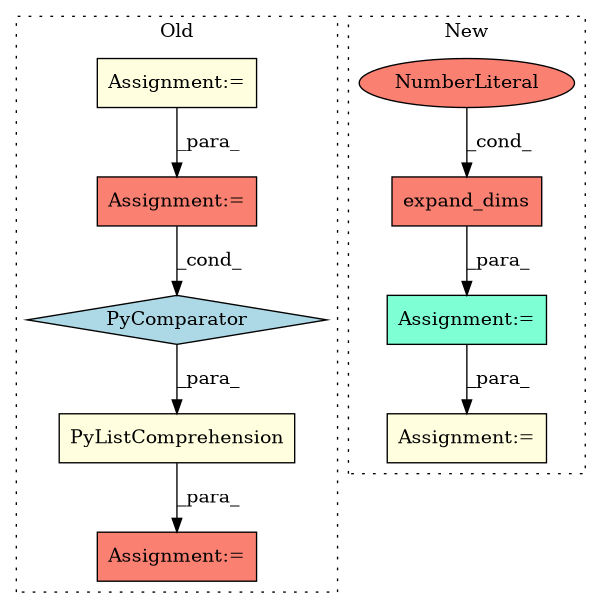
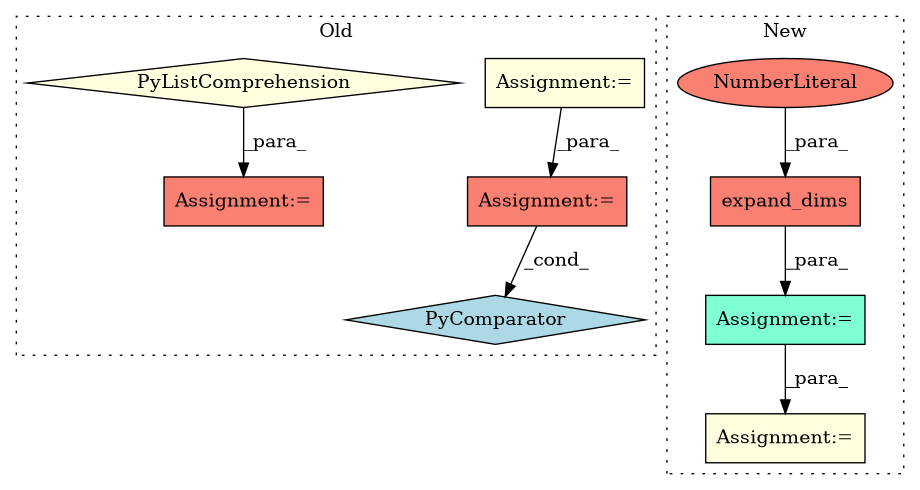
edge "NumberLiteral" -> "expand_dims": label "_cond_" -> "_para_"
edge "PyComparator" -> "PyListComprehension": removed, label "_para_"
node "PyListComprehension": shape box -> diamond
